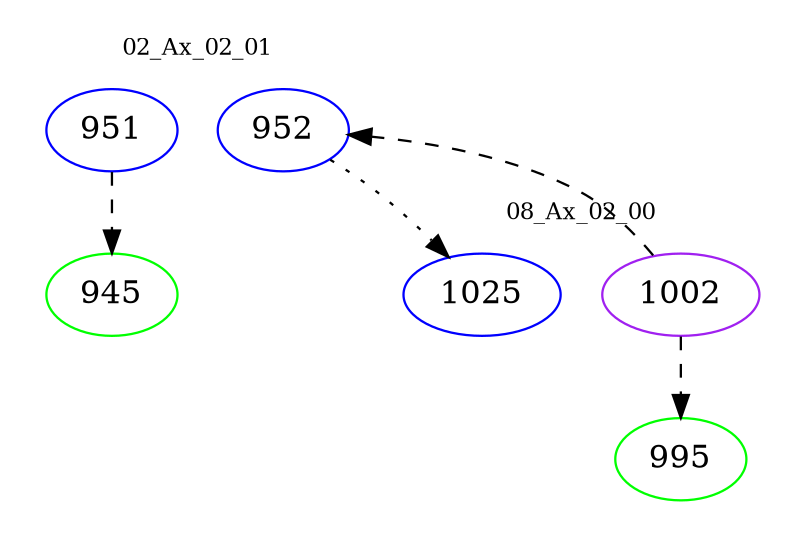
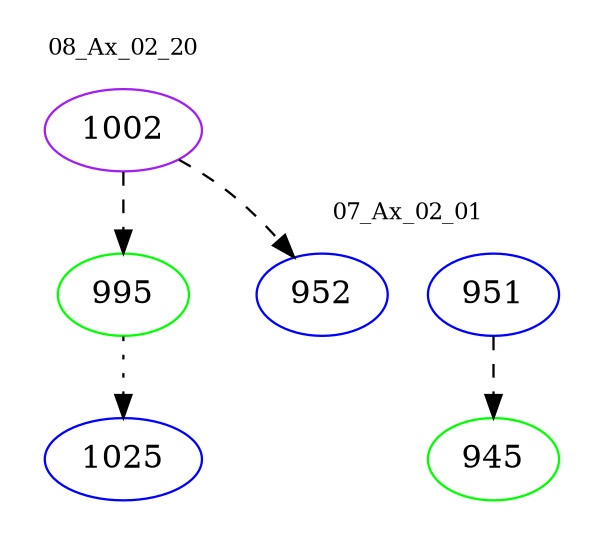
cluster "02_Ax_02_01": label "02_Ax_02_01" -> "07_Ax_02_01"
edge "952" -> "1025": now "995" -> "1025"
cluster "08_Ax_02_00": label "08_Ax_02_00" -> "08_Ax_02_20"
